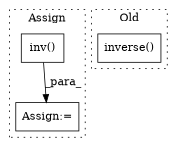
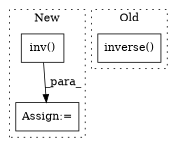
cluster "Assign": label "Assign" -> "New"
